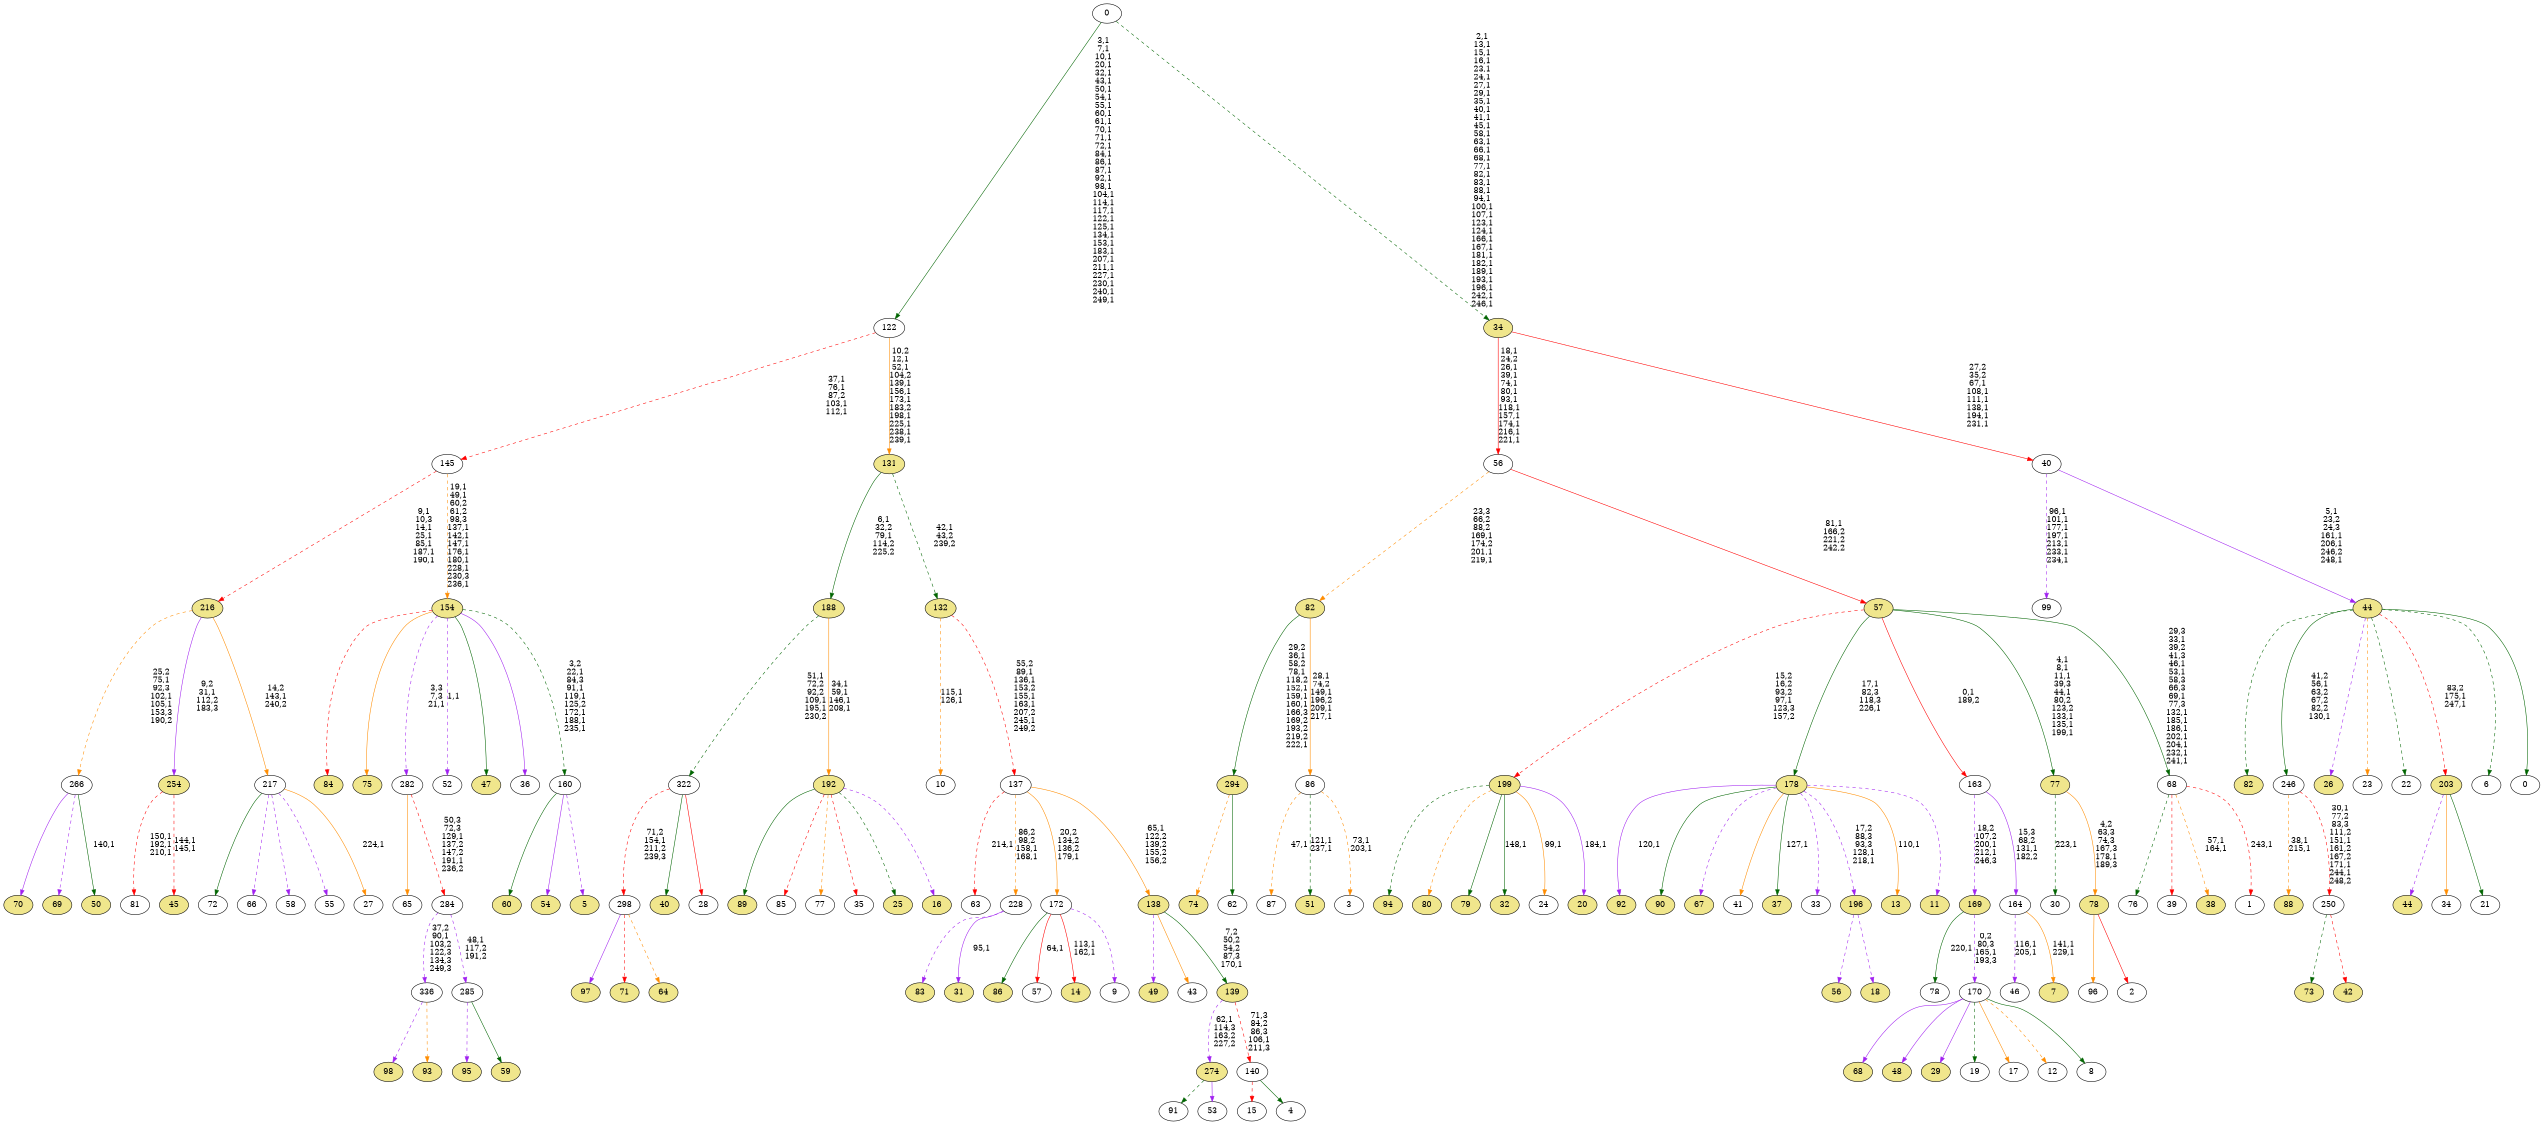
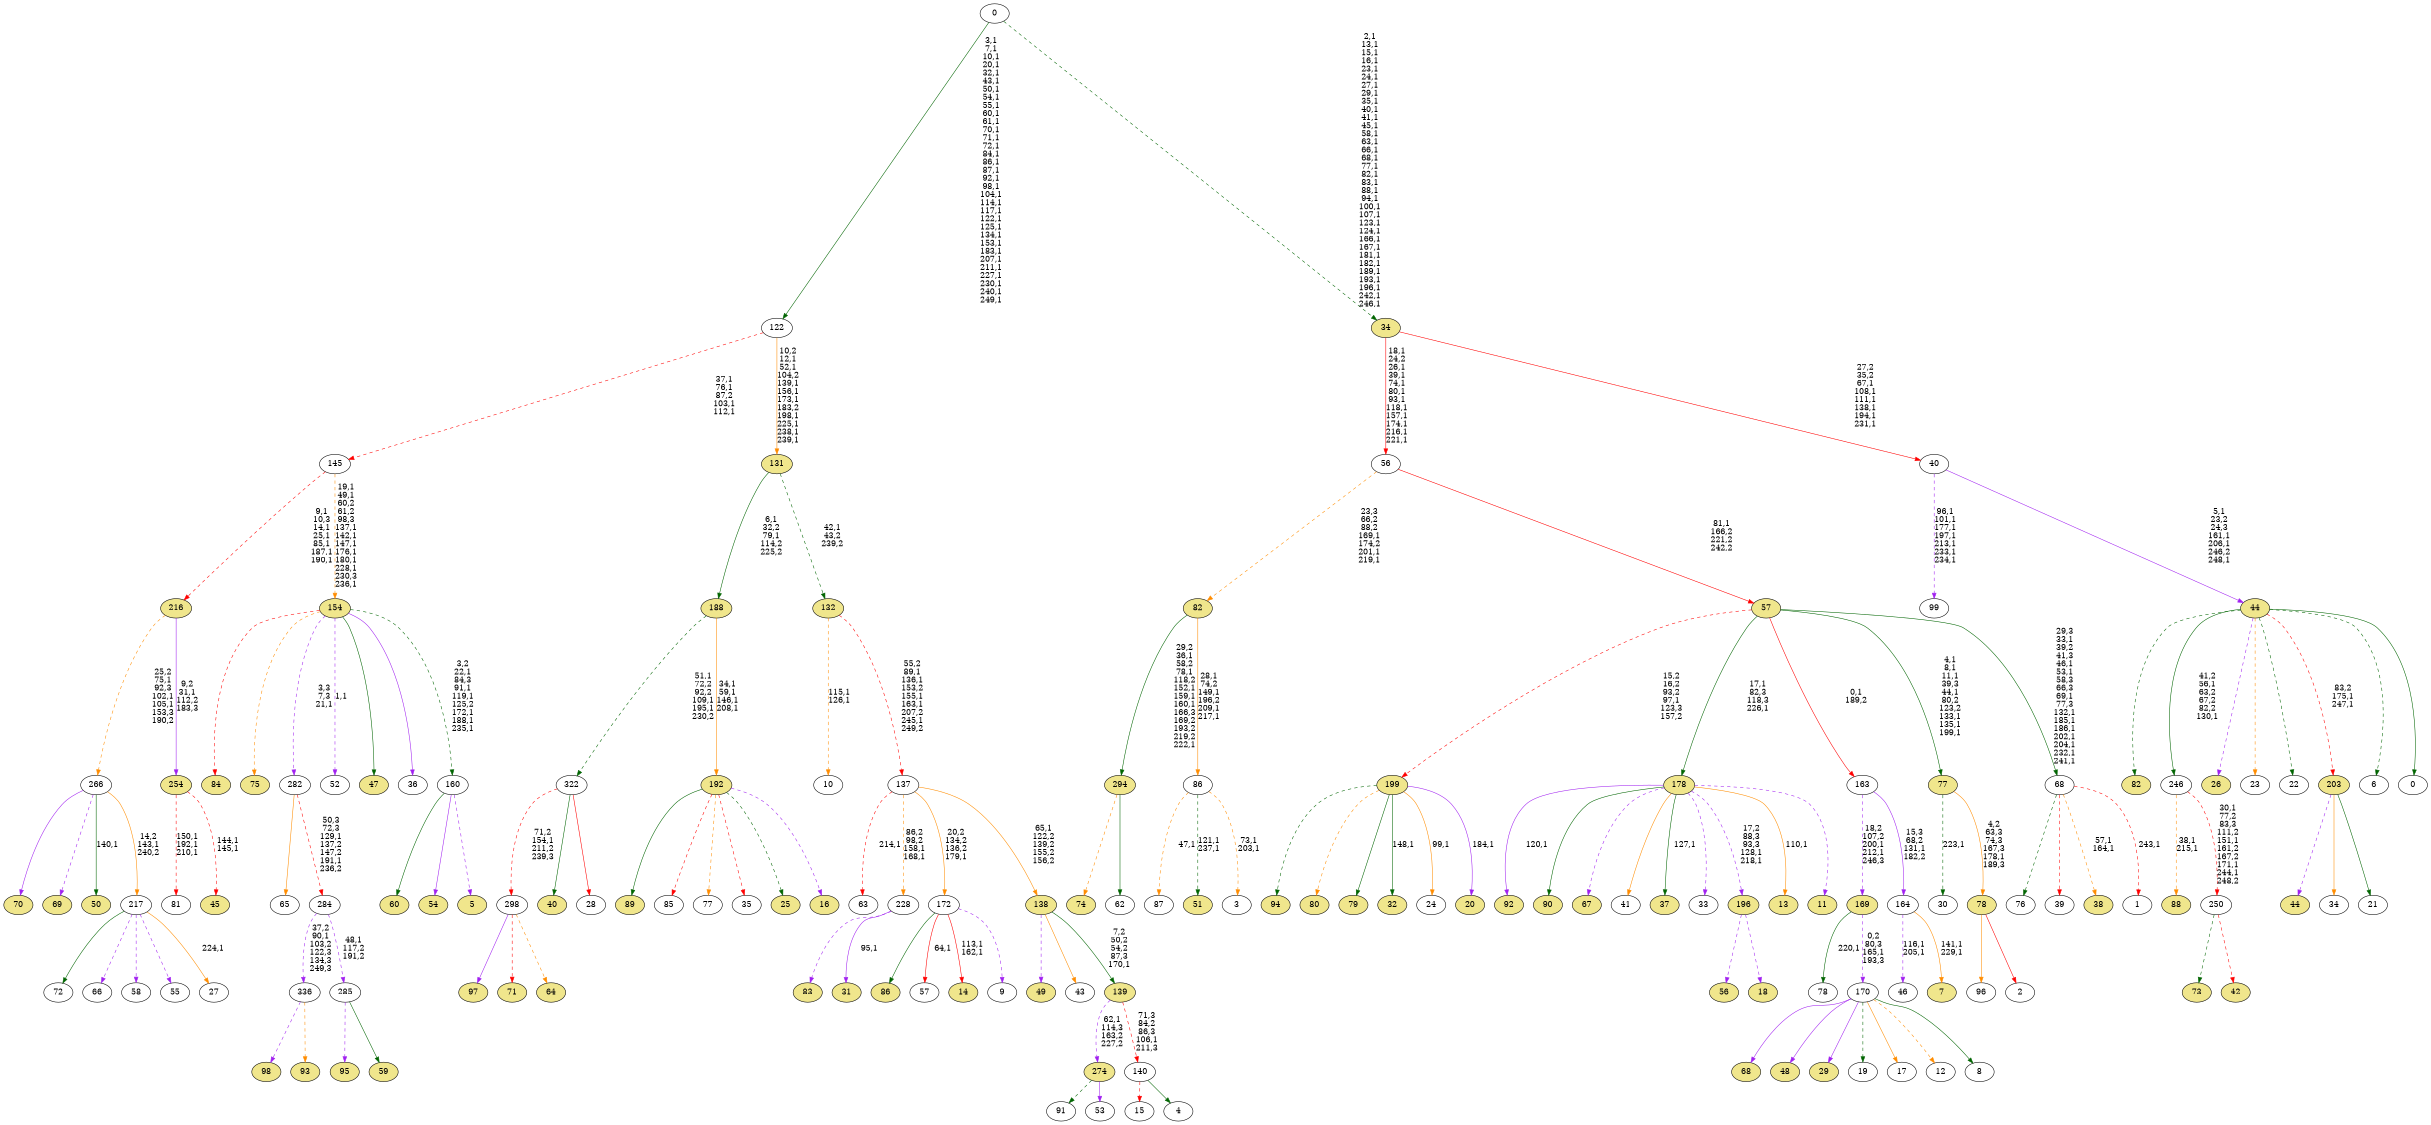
edge "154" -> "75": style solid -> dashed
edge "216" -> "217": now "266" -> "217"
